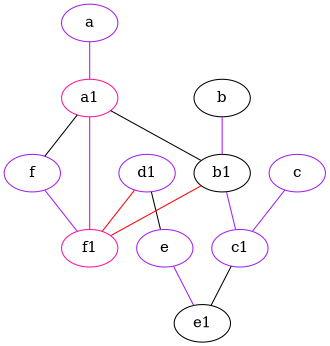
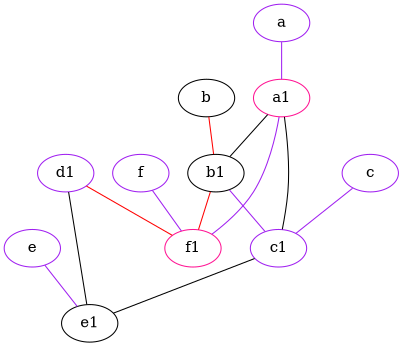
edge "a1" -- "f": now "a1" -- "c1"
edge "b" -- "b1": color purple -> red
edge "d1" -- "e": now "d1" -- "e1"
